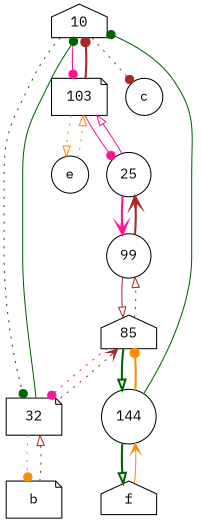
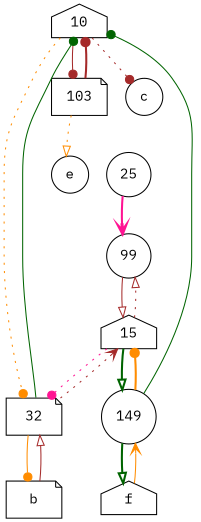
edge "10" -> "103": color deeppink -> brown
edge "103" -> "25": removed
edge "25" -> "103": removed
edge "e" -> "103": removed
edge "10" -> "32": color darkgreen -> darkorange
edge "99" -> "25": removed
node "85": label "85" -> "15"
node "144": label "144" -> "149"
edge "32" -> "b": style dotted -> solid
edge "b" -> "32": style dotted -> solid
